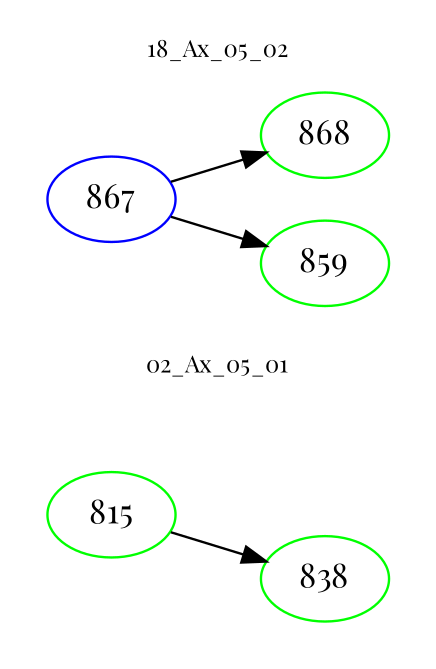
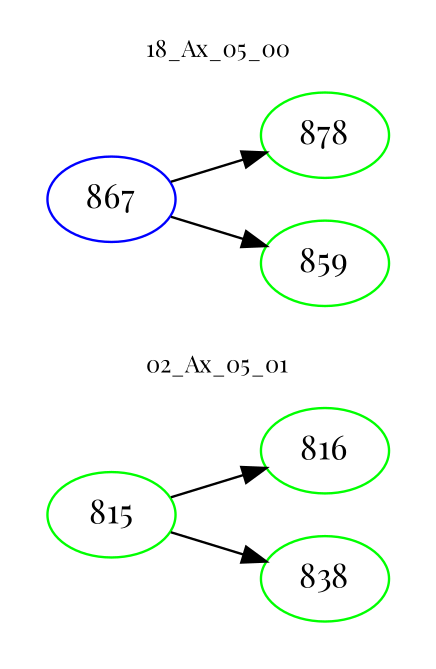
cluster "18_Ax_05_02": label "18_Ax_05_02" -> "18_Ax_05_00"
node "868": label "868" -> "878"
node "816": added
